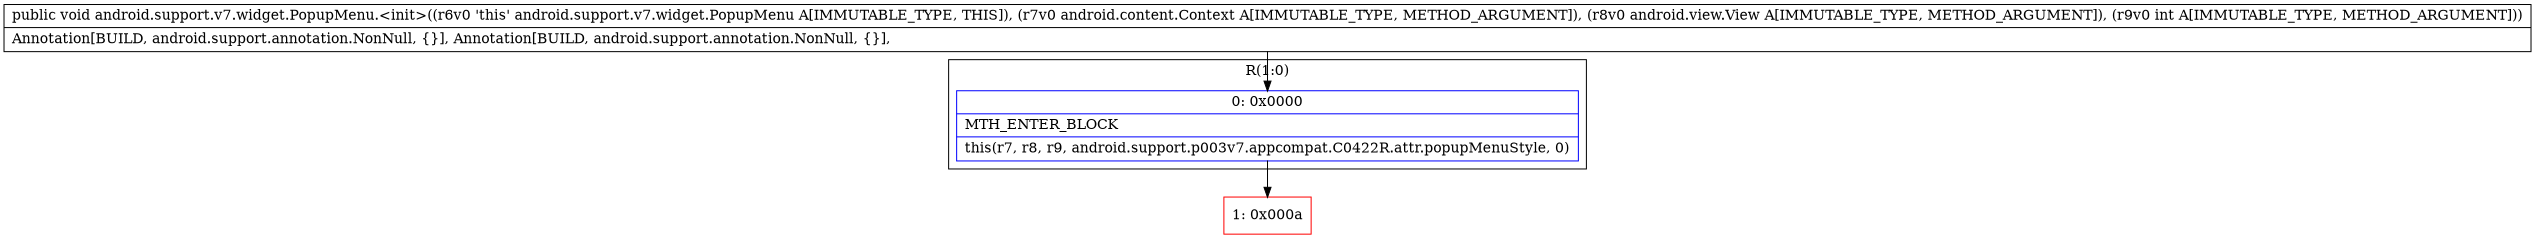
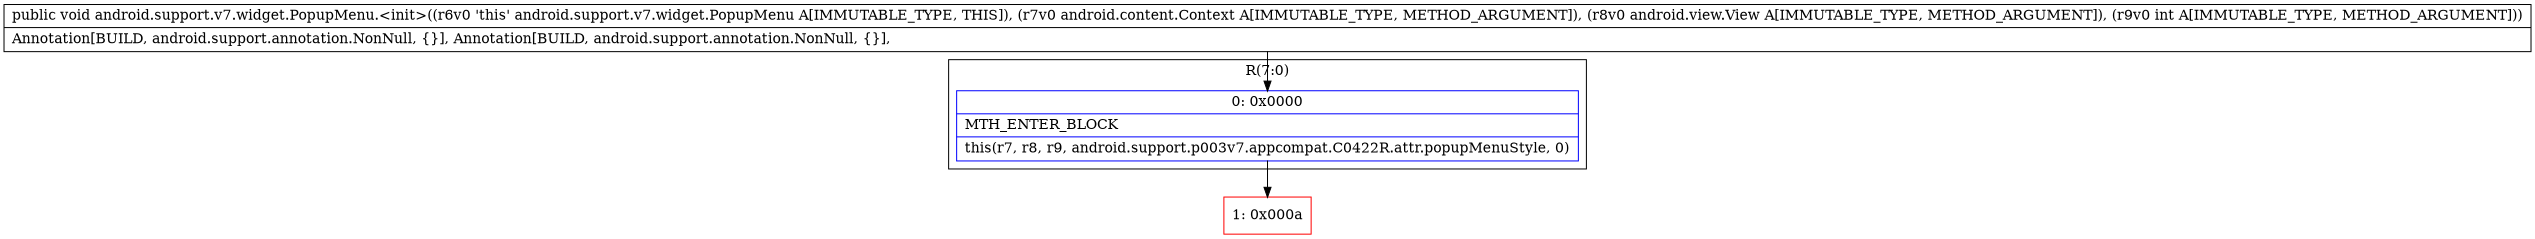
cluster "R(1:0)": label "R(1:0)" -> "R(7:0)"
